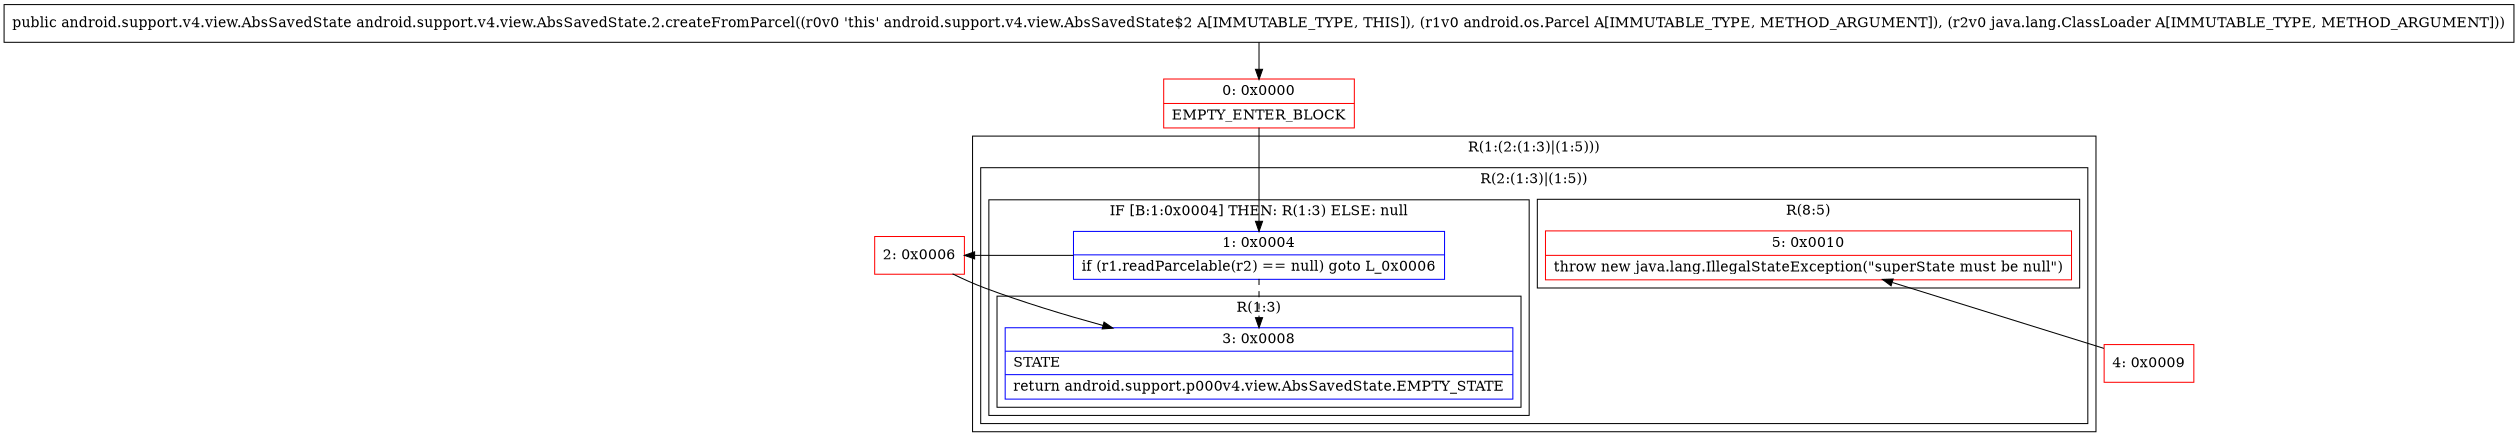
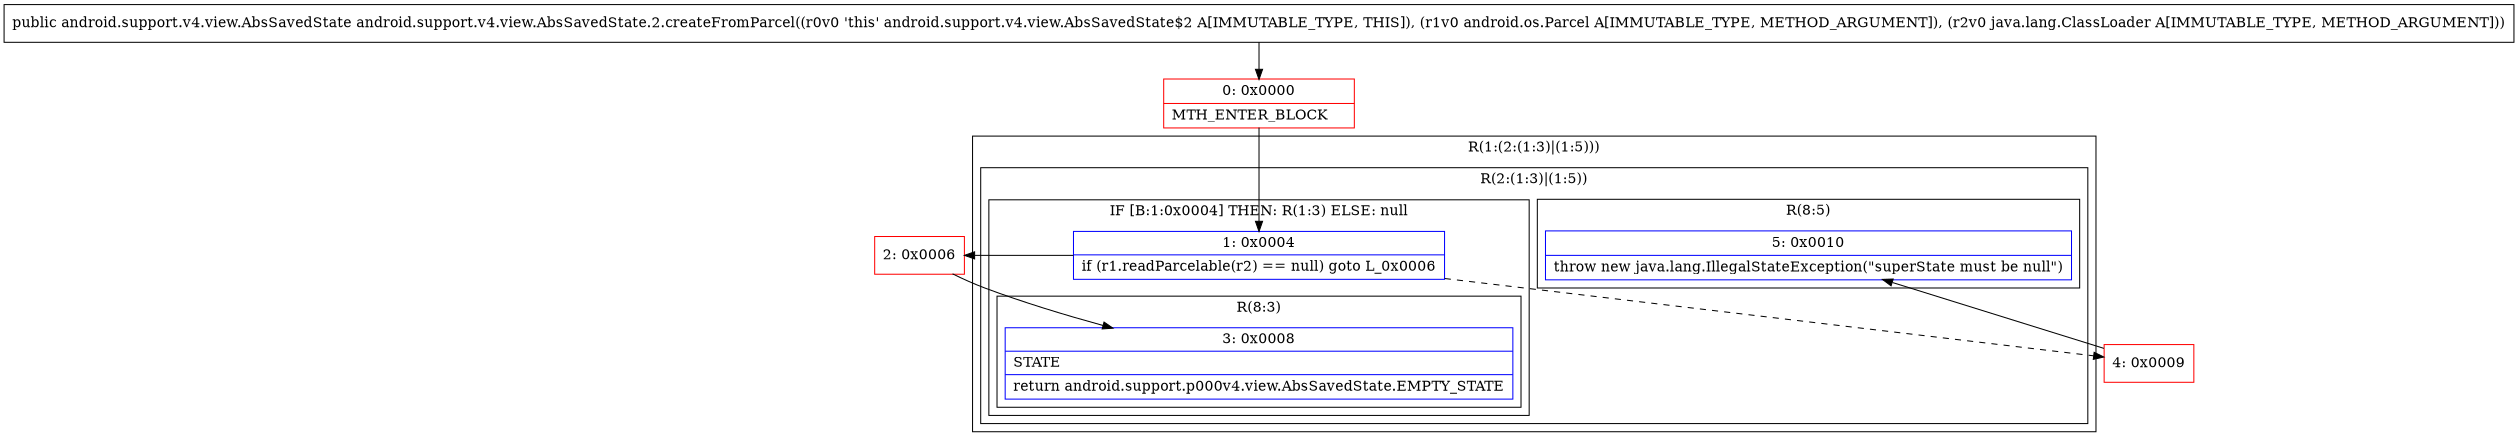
node "0: 0x0000": text "EMPTY_ENTER_BLOCK" -> "MTH_ENTER_BLOCK"
node "5: 0x0010": color red -> blue
edge "1: 0x0004" -> "3: 0x0008": now "1: 0x0004" -> "4: 0x0009"
cluster "R(1:3)": label "R(1:3)" -> "R(8:3)"
